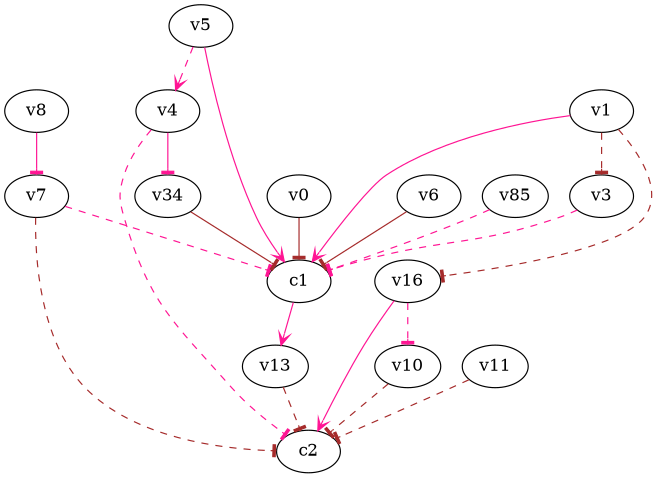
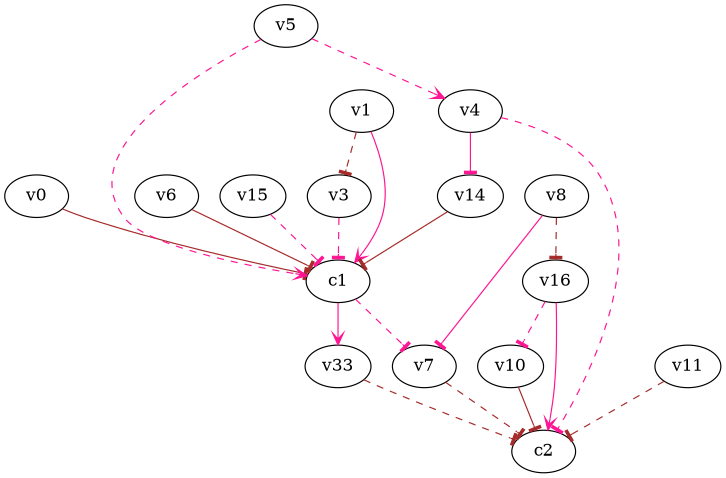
edge "v5" -> "c1": style solid -> dashed
node "v34": label "v34" -> "v14"
node "v85": label "v85" -> "v15"
edge "v7" -> "c1": reversed
edge "v1" -> "v16": now "v8" -> "v16"
node "v13": label "v13" -> "v33"
edge "v10" -> "c2": style dashed -> solid
